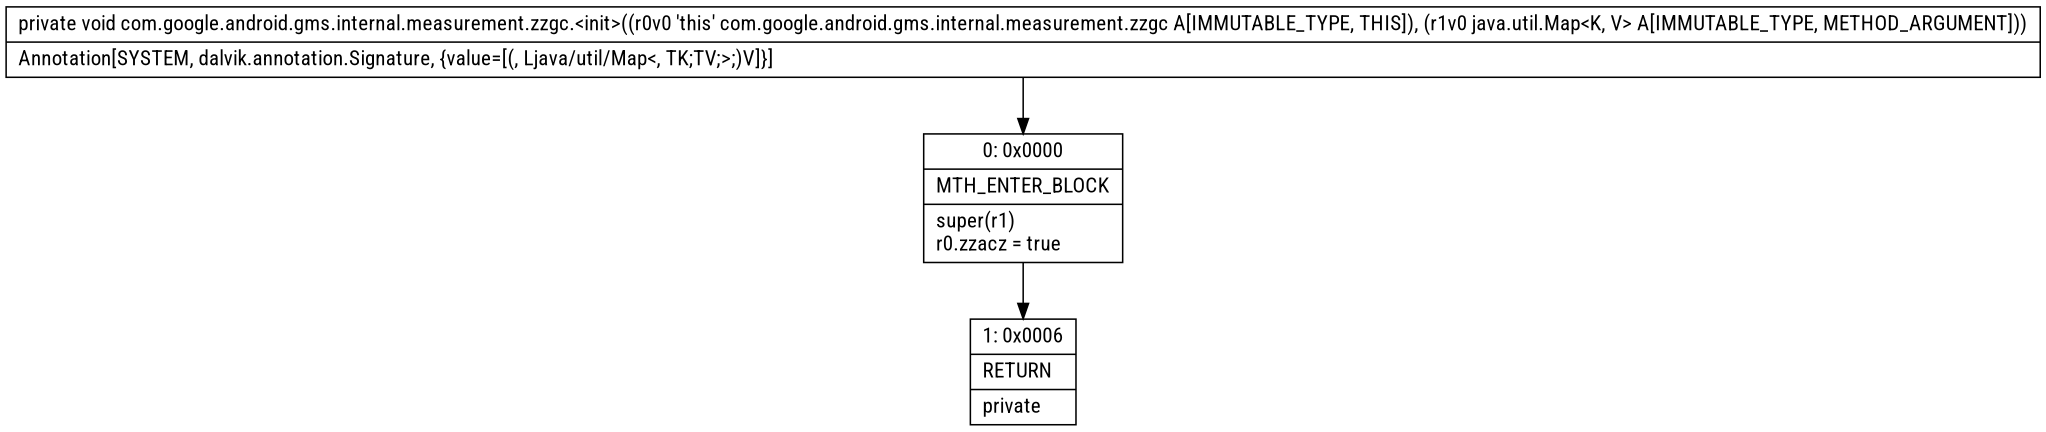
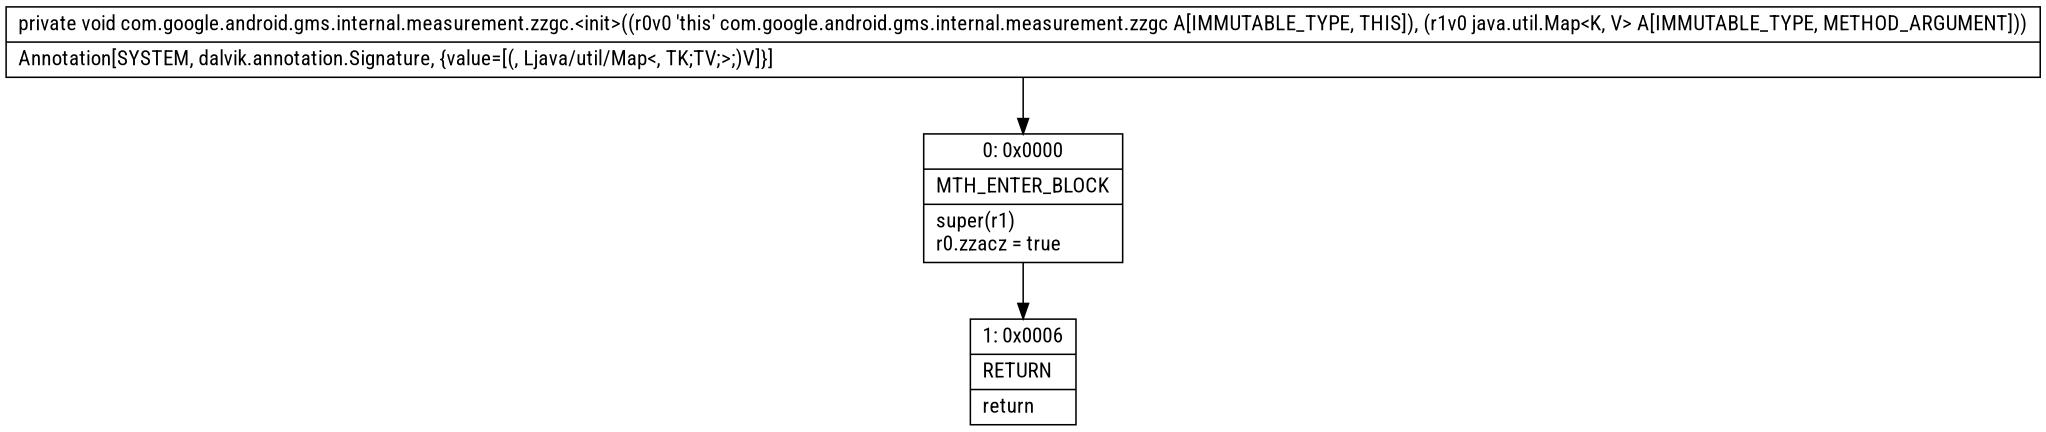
node "1: 0x0006": text "private" -> "return"
